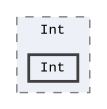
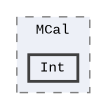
cluster "Int": label "Int" -> "MCal"
